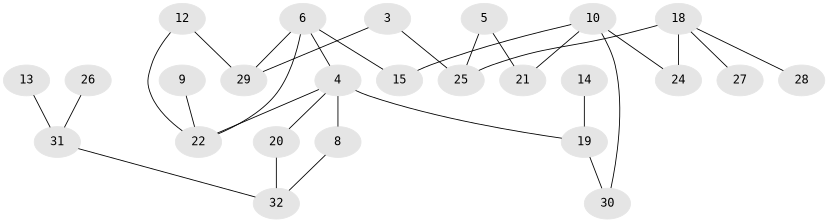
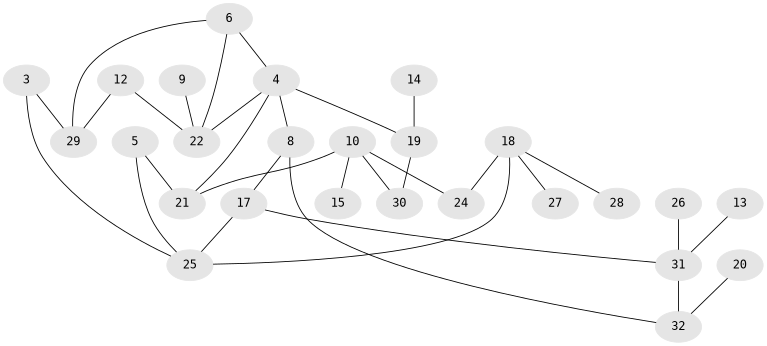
edge "6" -- "15": removed
edge "4" -- "20": now "4" -- "21"
node "17": added
